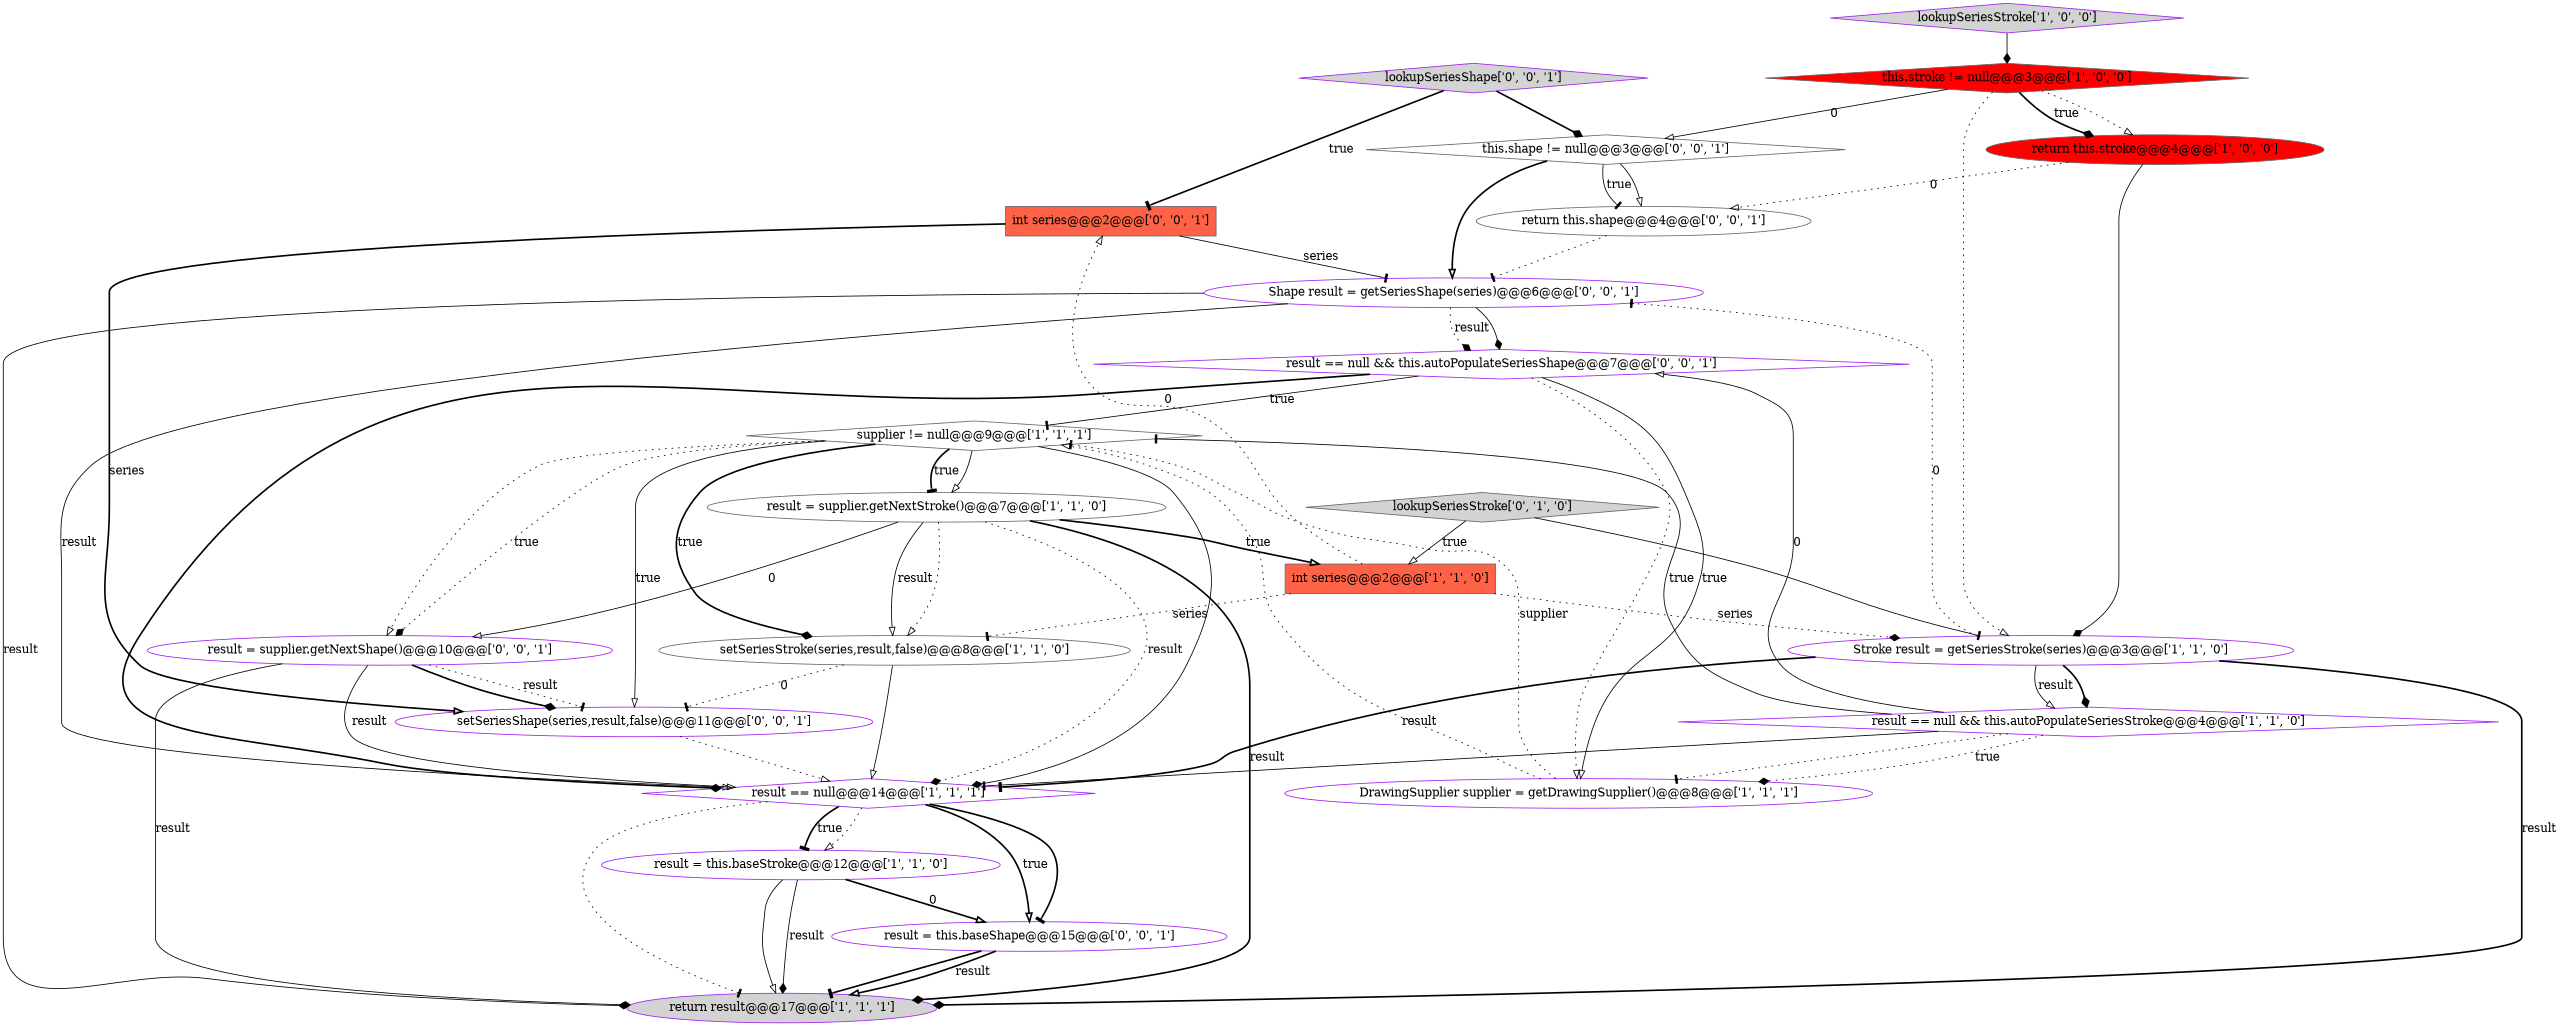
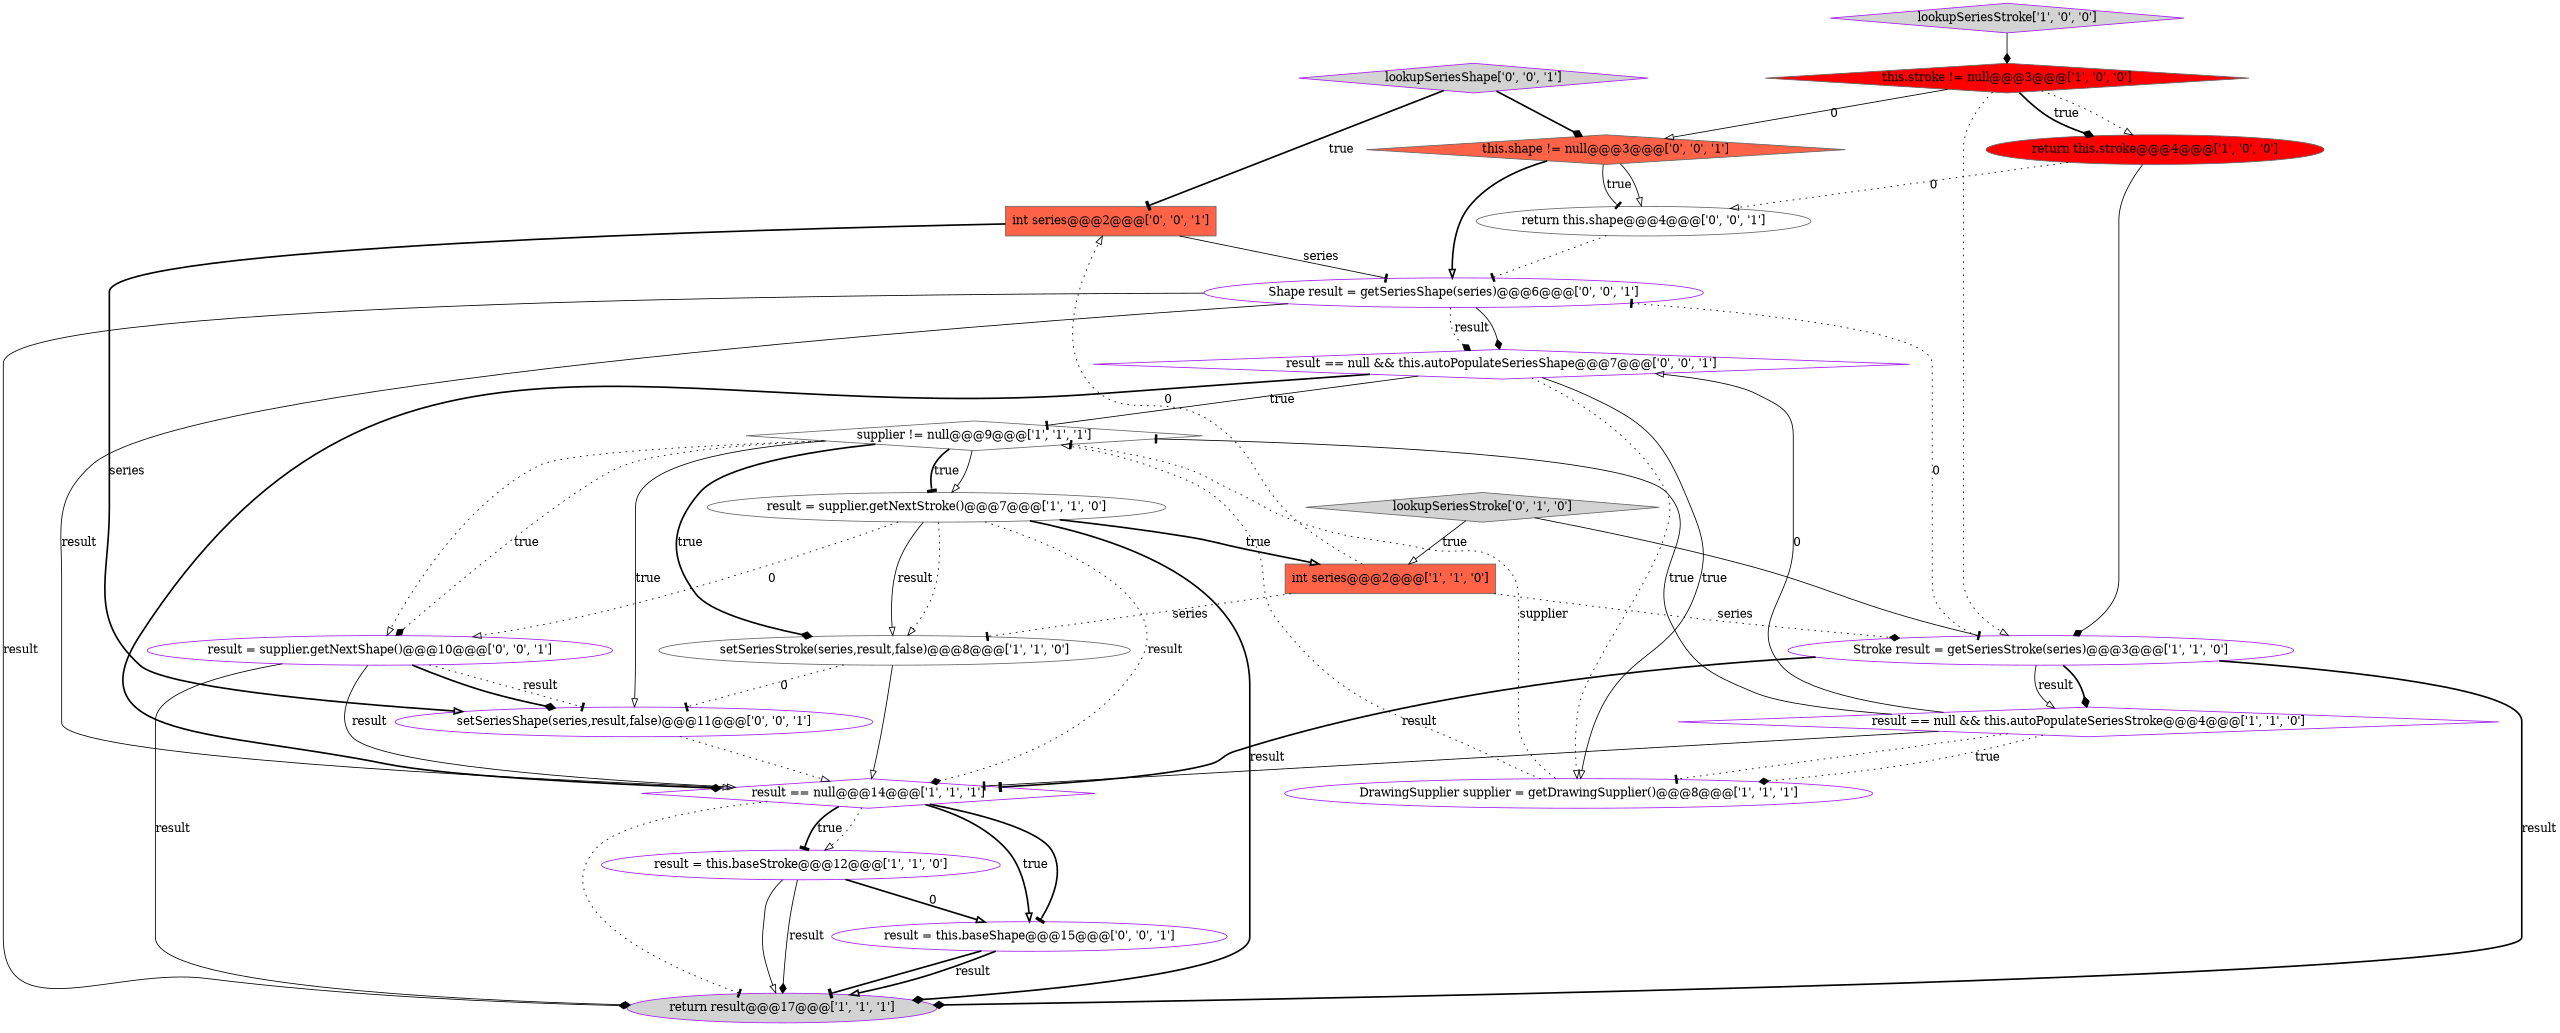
node "this.shape != null@@@3@@@['0', '0', '1']": fillcolor white -> tomato
edge "result = supplier.getNextStroke()@@@7@@@['1', '1', '0']" -> "result = supplier.getNextShape()@@@10@@@['0', '0', '1']": style solid -> dotted
edge "supplier != null@@@9@@@['1', '1', '1']" -> "result == null@@@14@@@['1', '1', '1']": removed
